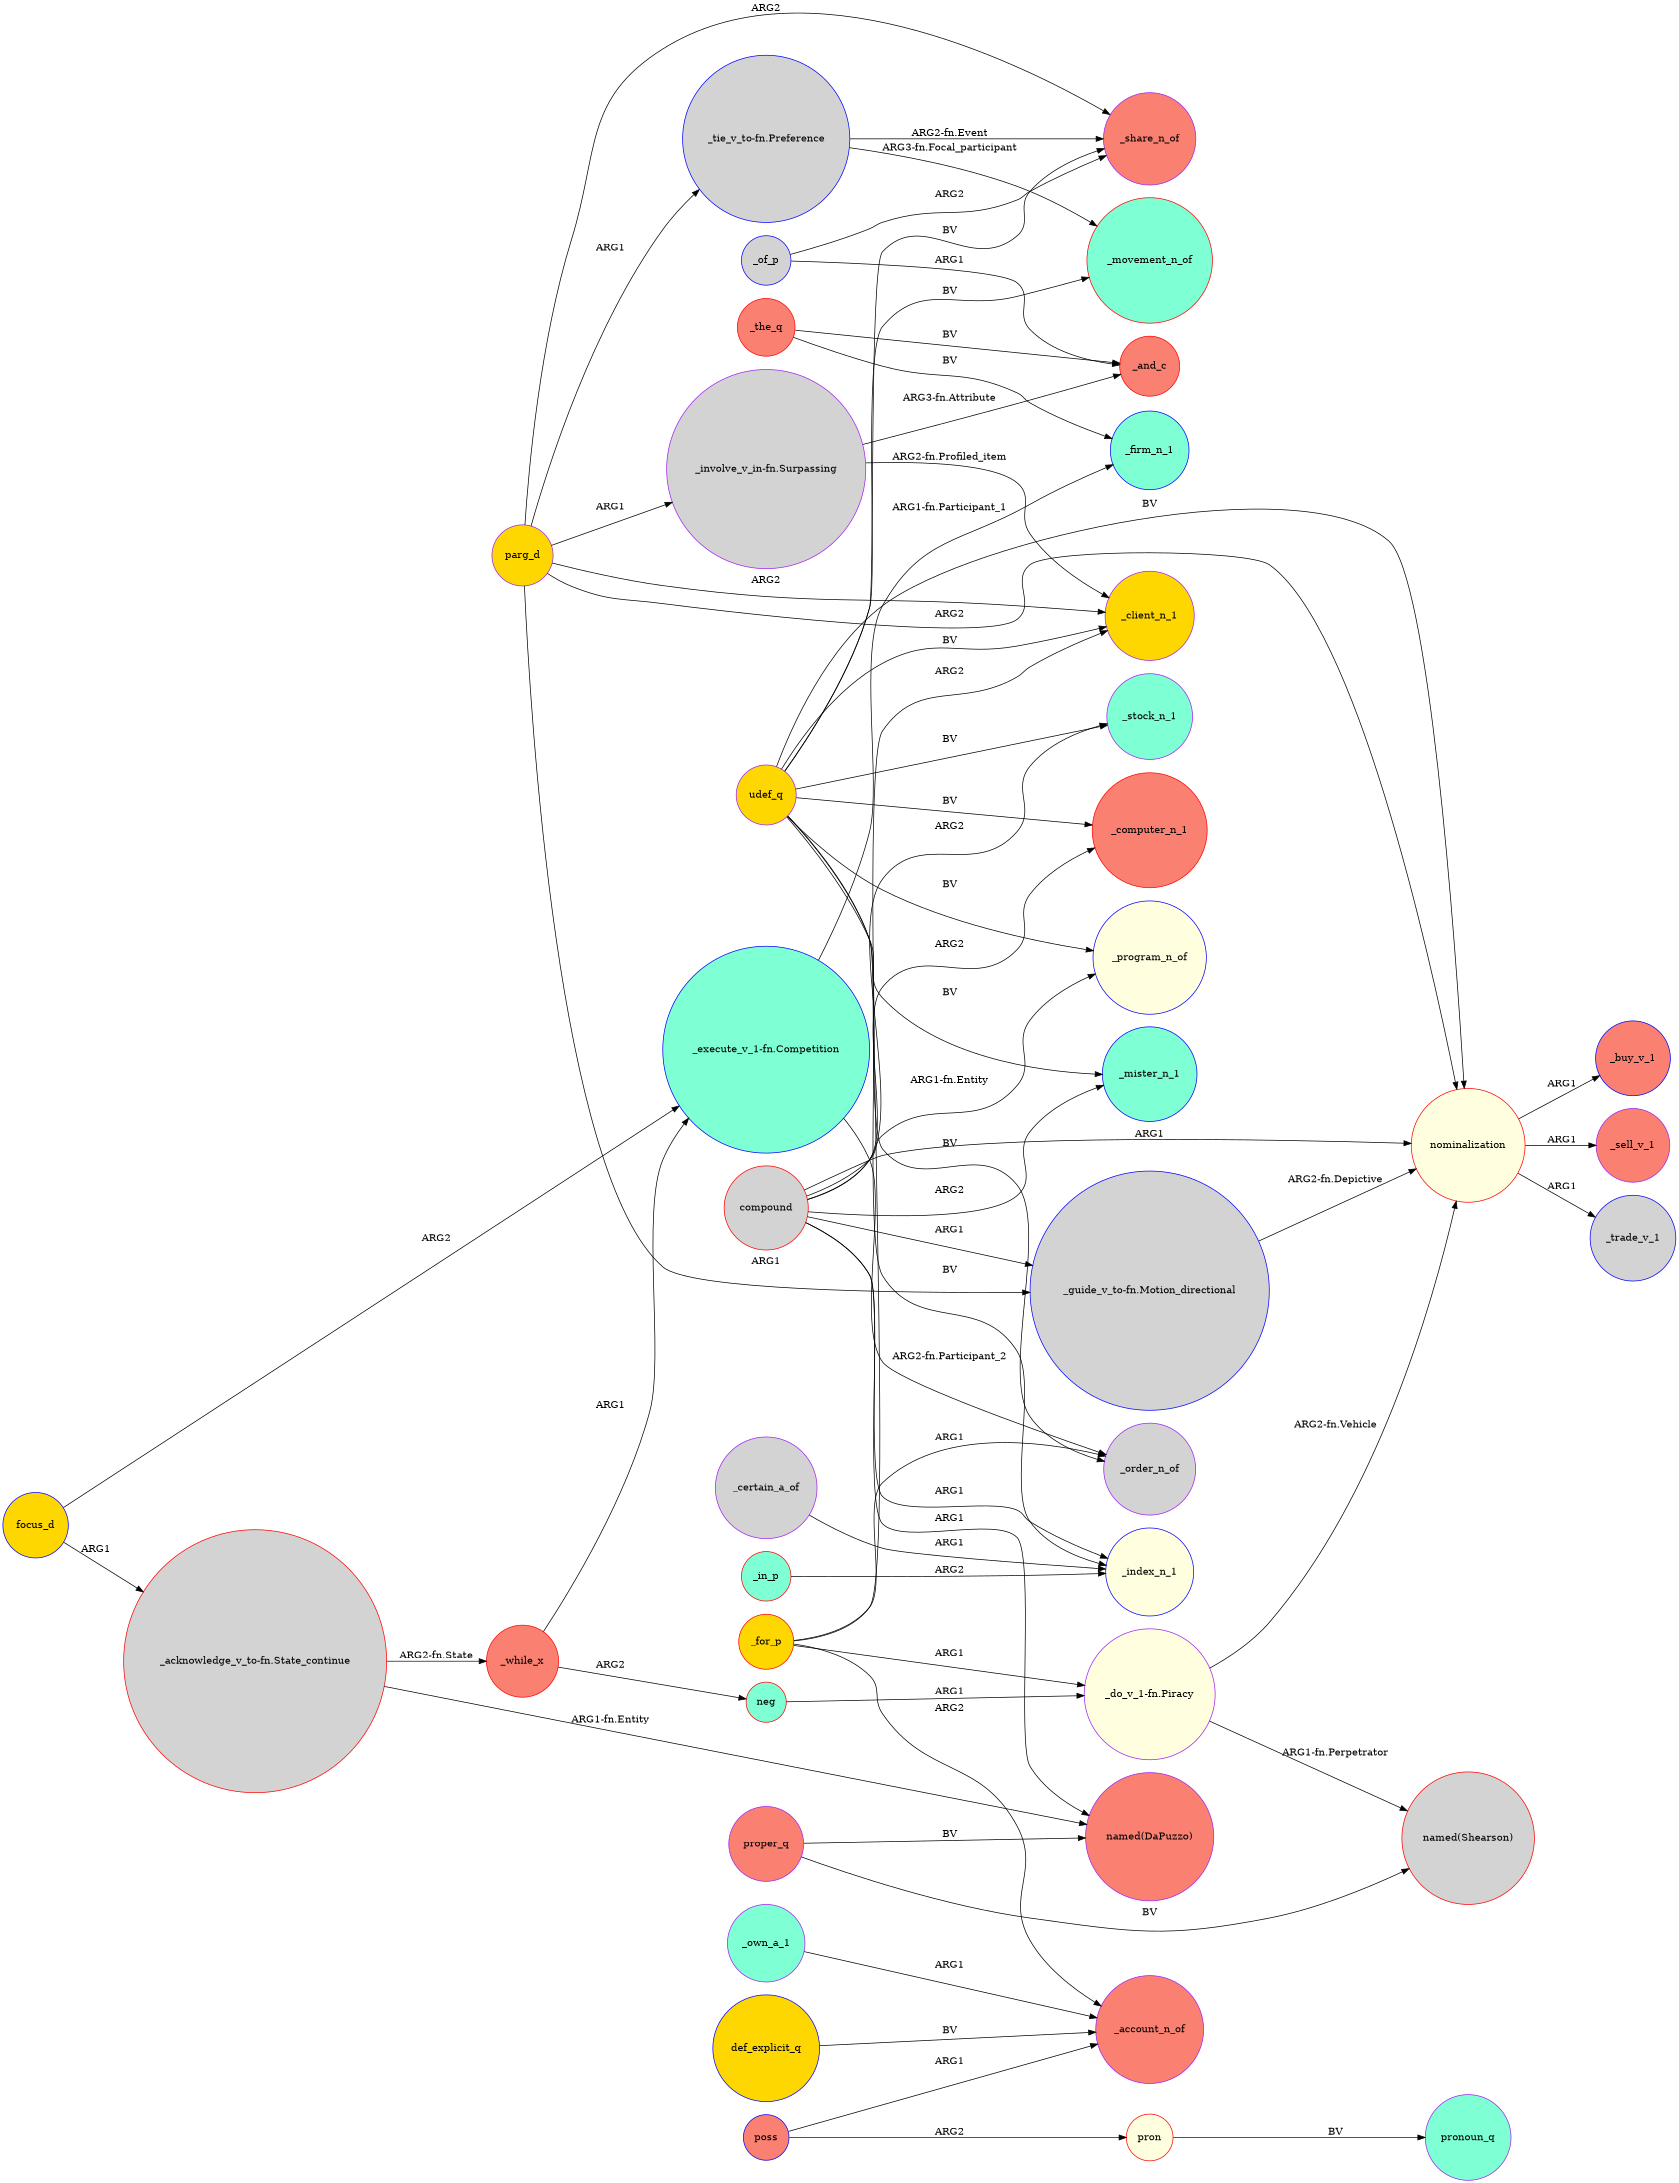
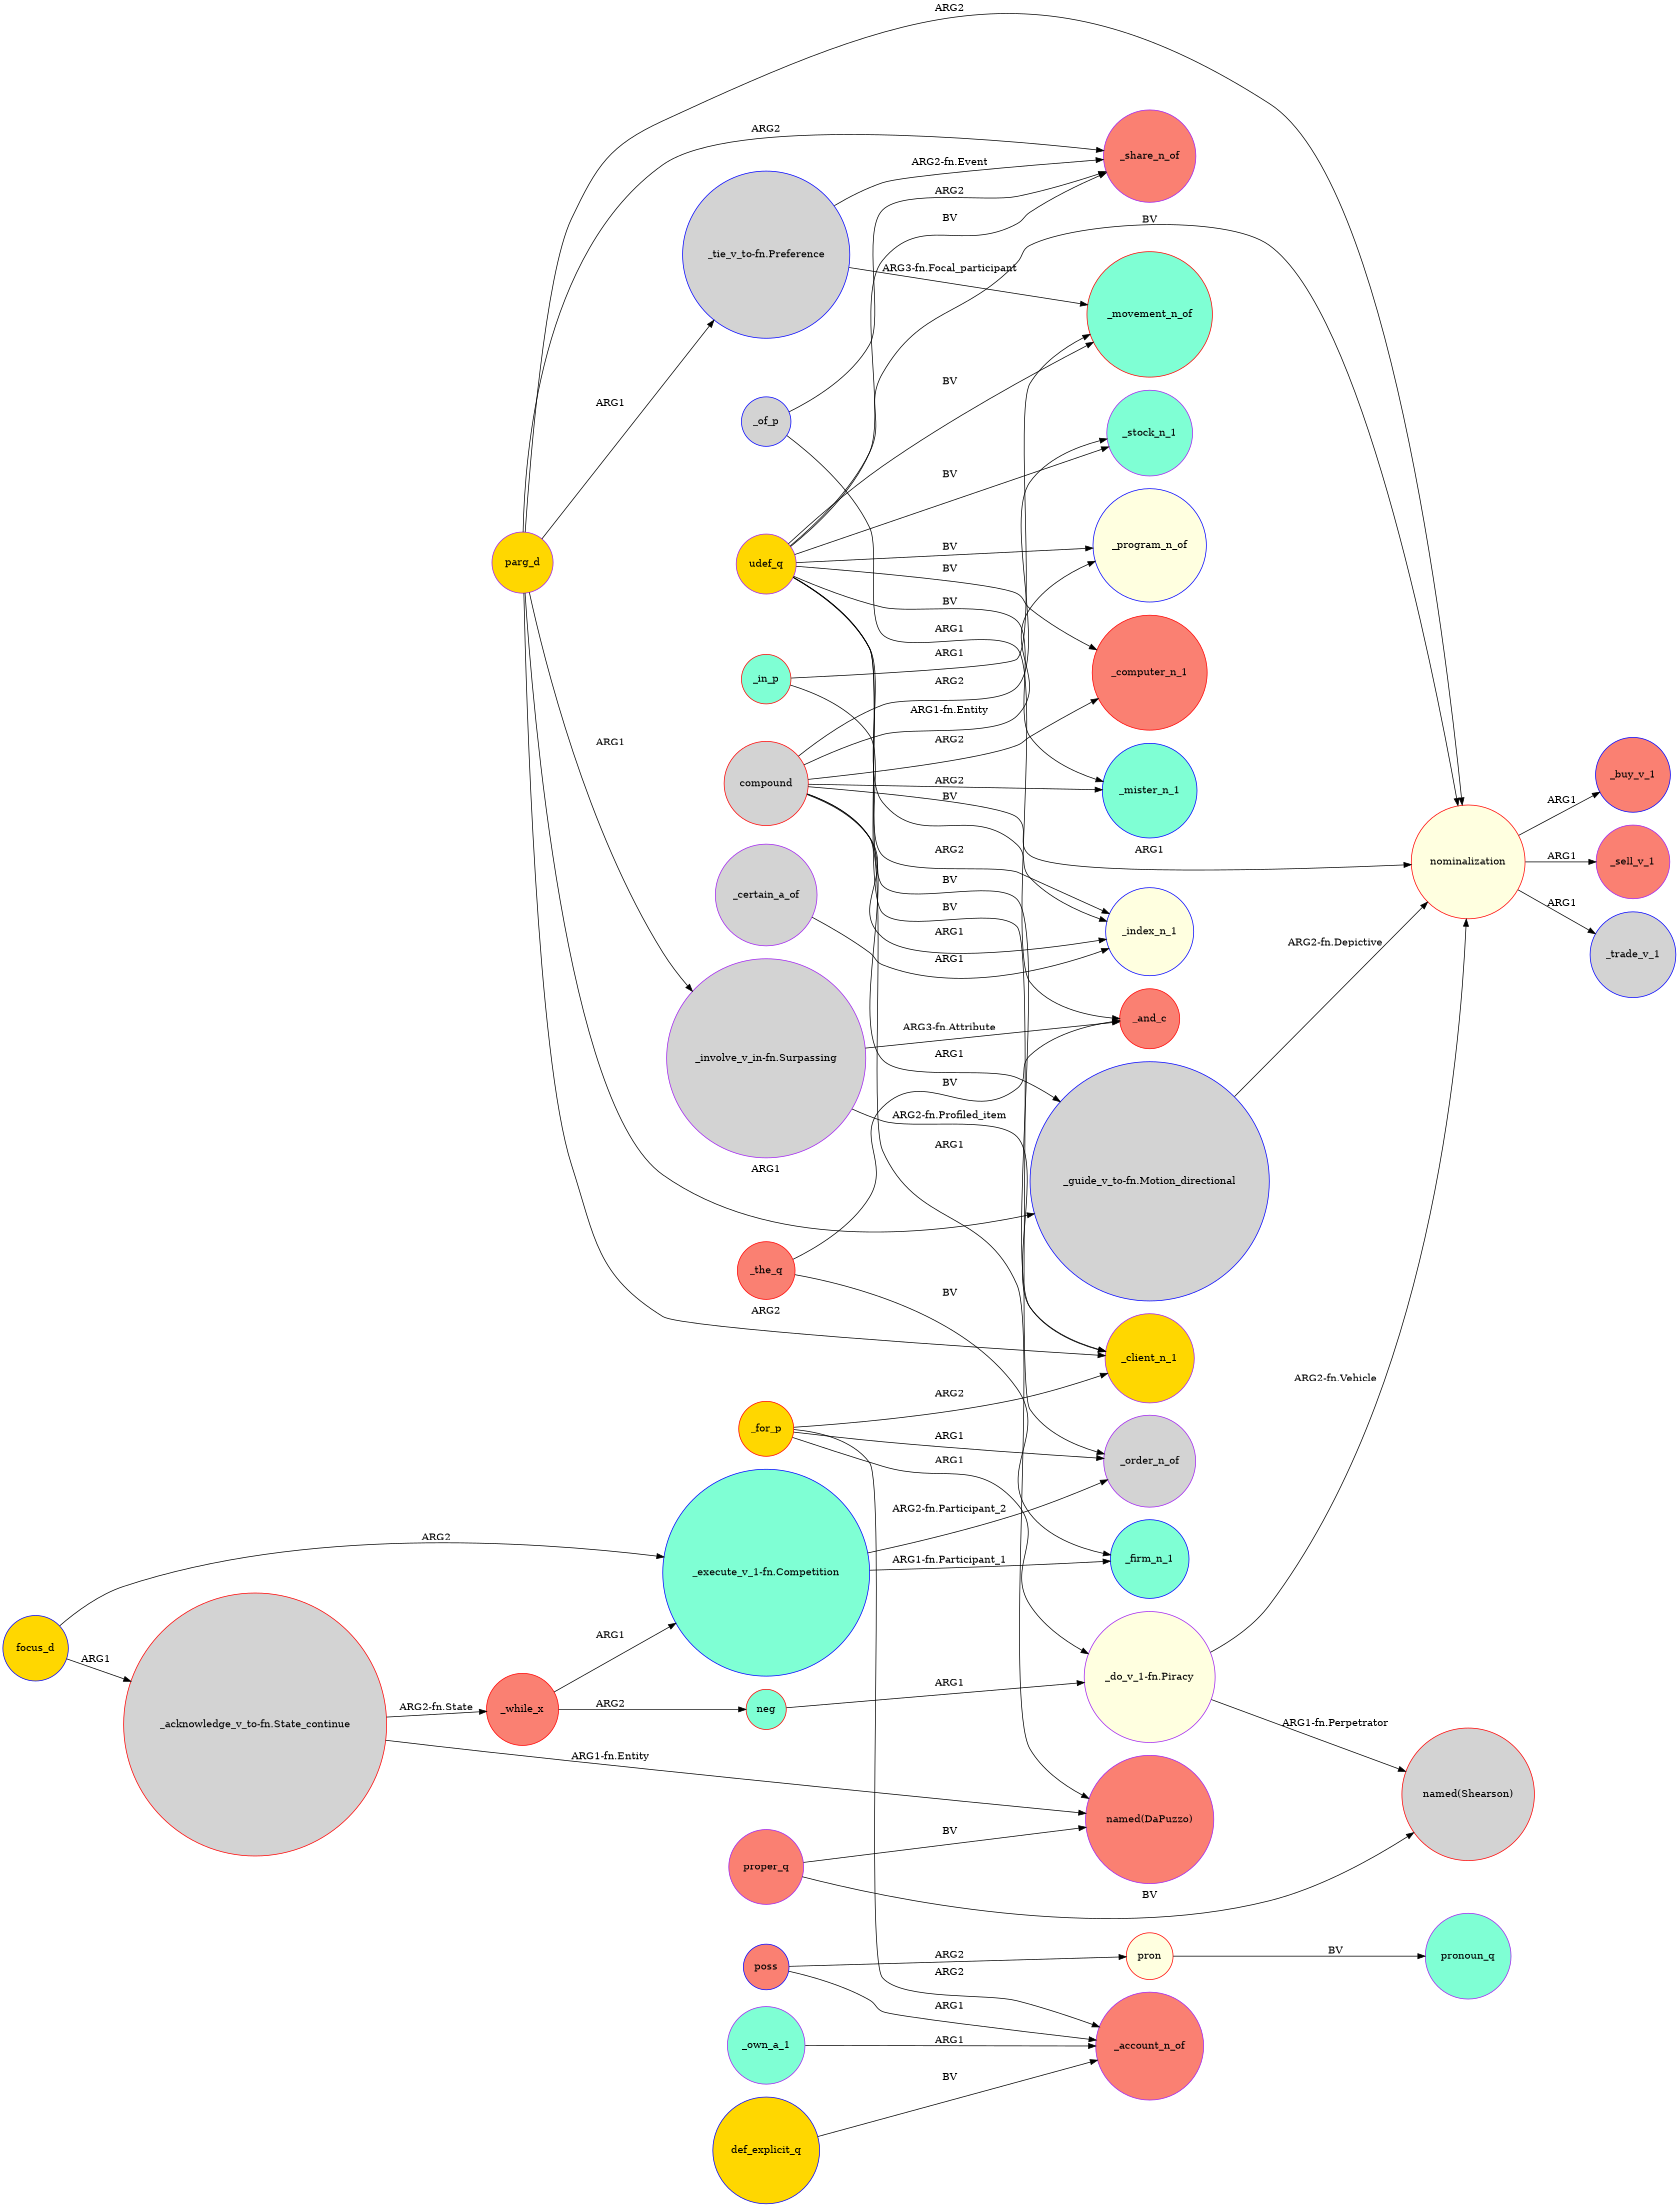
edge "_in_p" -> "_movement_n_of": added, label "ARG1"
